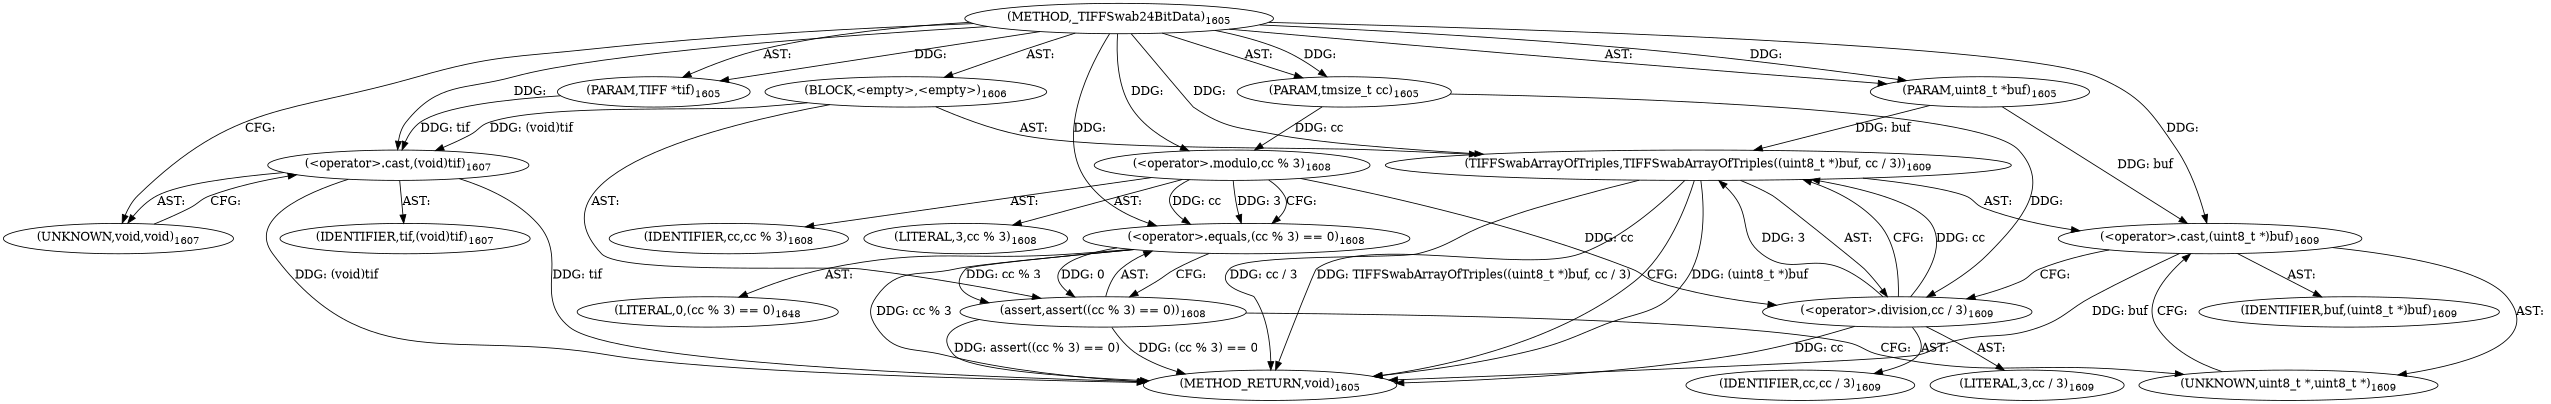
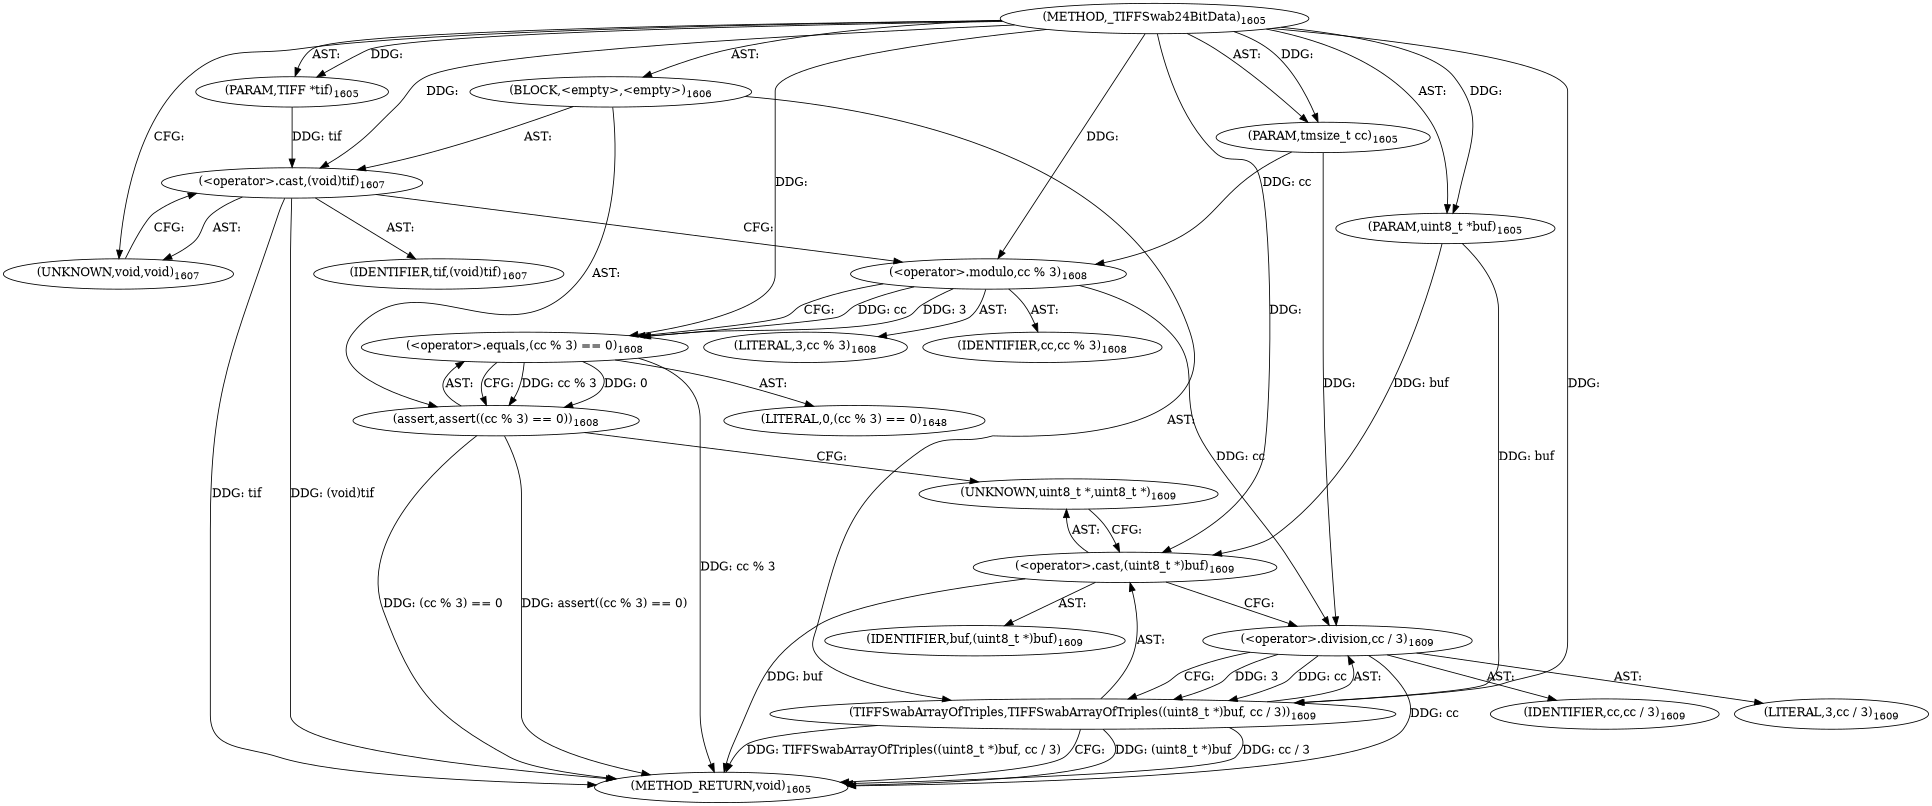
edge "(BLOCK,<empty>,<empty>)" -> "(<operator>.cast,(void)tif)": label "DDG: (void)tif" -> "AST: "
edge "(<operator>.cast,(void)tif)" -> "(<operator>.modulo,cc % 3)": added, label "CFG:"
